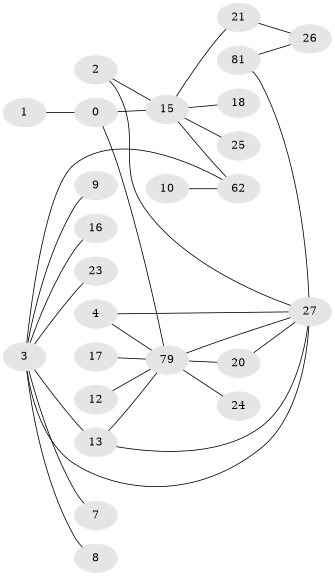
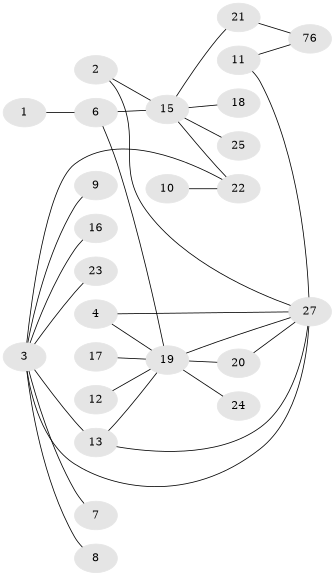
node "26": label "26" -> "76"
node "81": label "81" -> "11"
node "0": label "0" -> "6"
node "62": label "62" -> "22"
node "79": label "79" -> "19"
